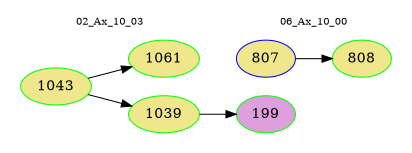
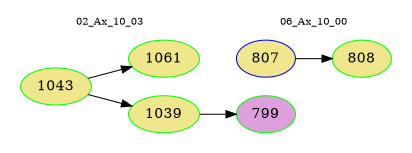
node "199": label "199" -> "799"
